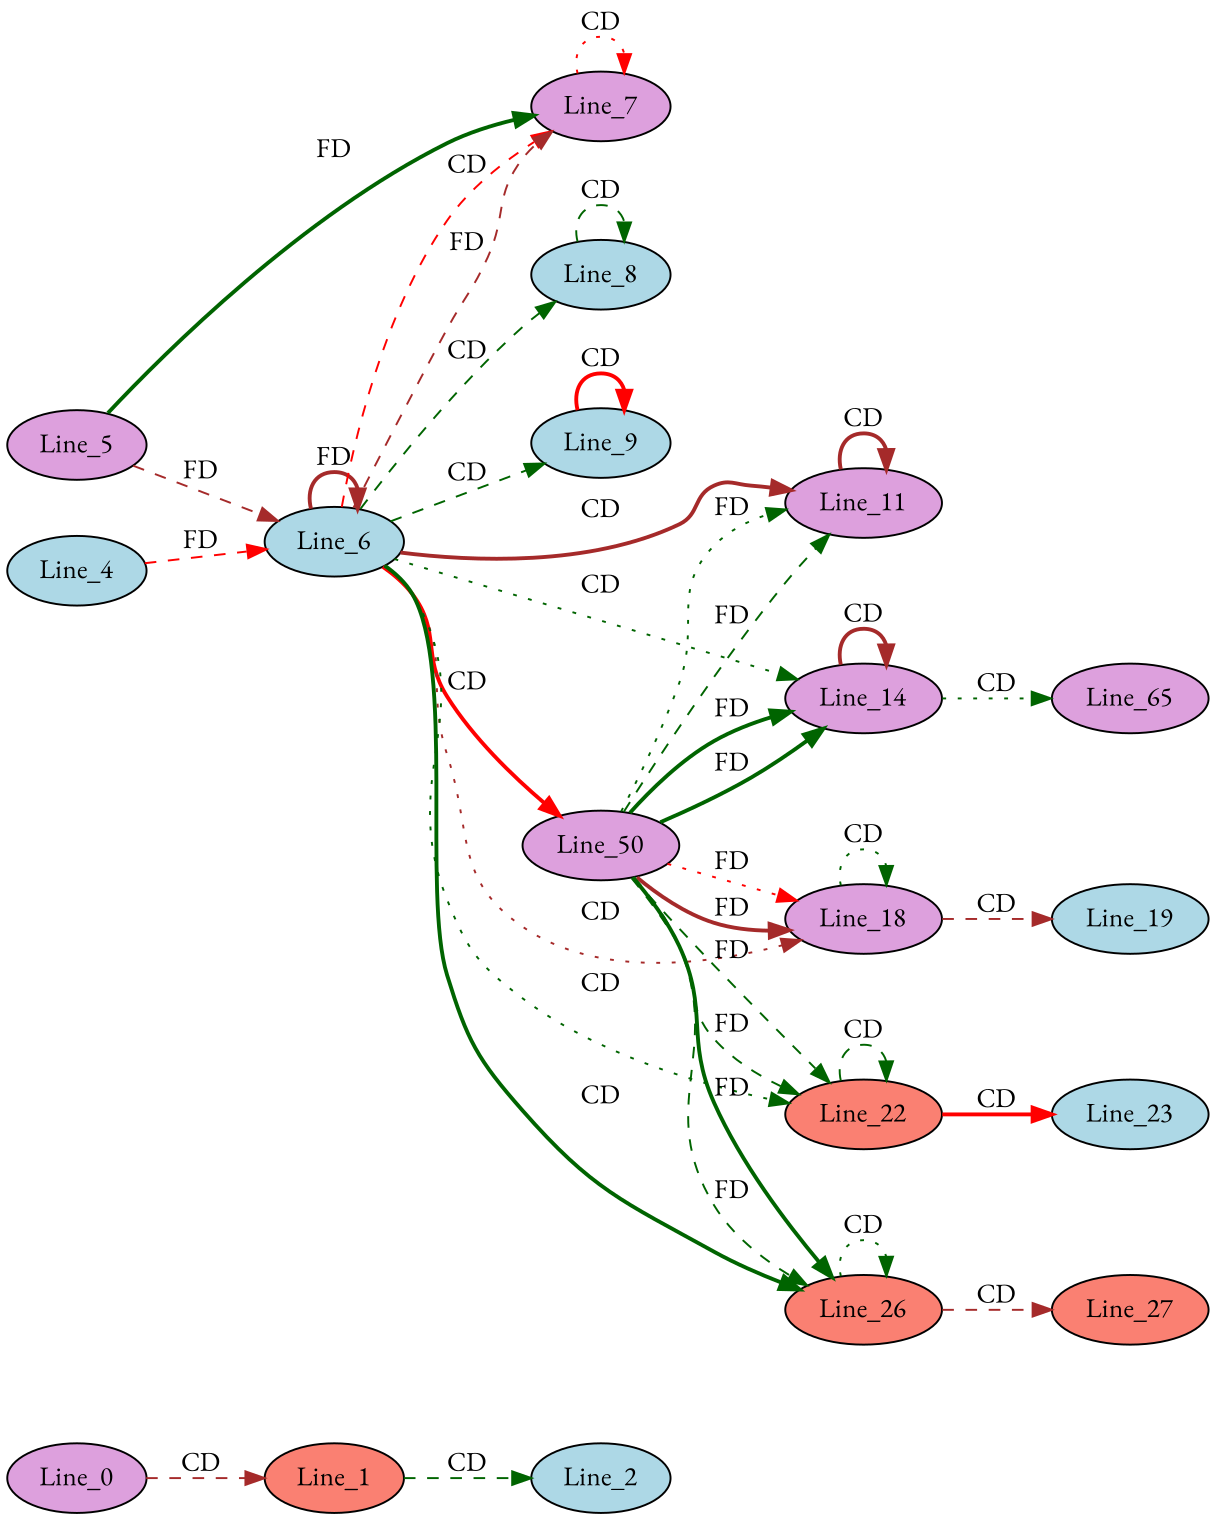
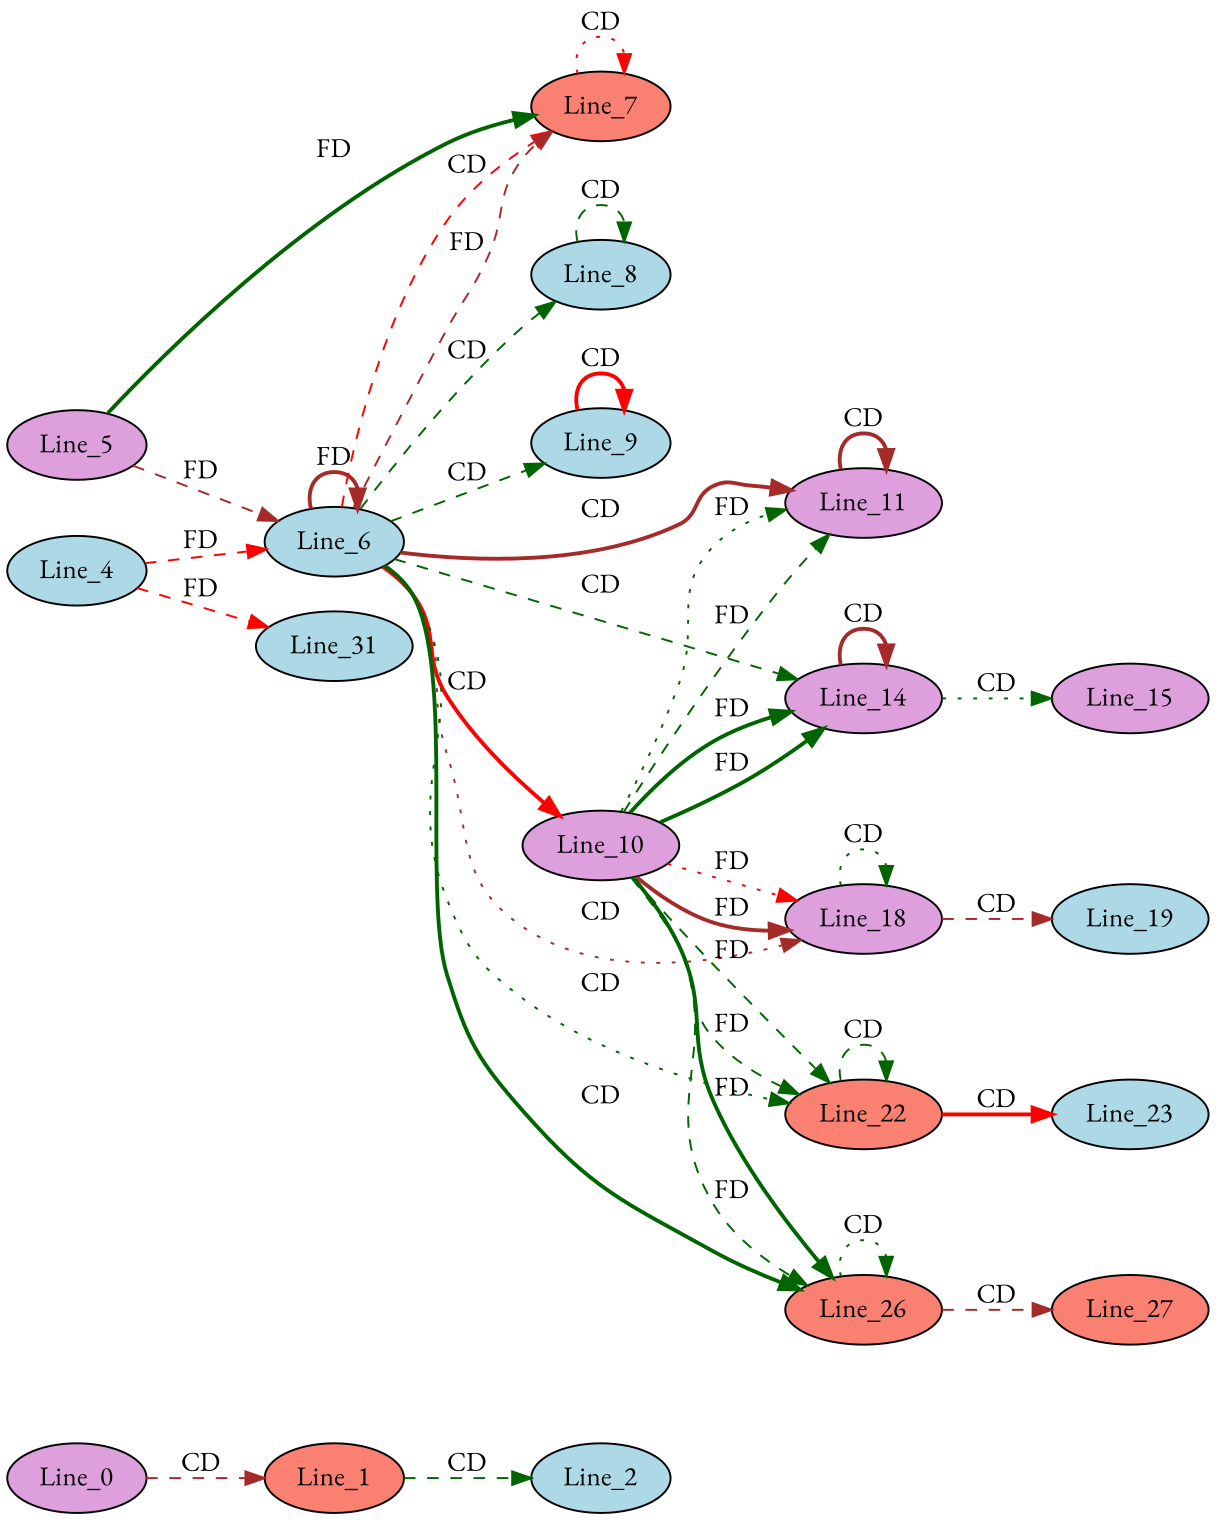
node "Line_7": fillcolor plum -> salmon
edge "Line_6" -> "Line_14": style dotted -> dashed
node "Line_31": added
node "Line_65": label "Line_65" -> "Line_15"
node "Line_50": label "Line_50" -> "Line_10"
